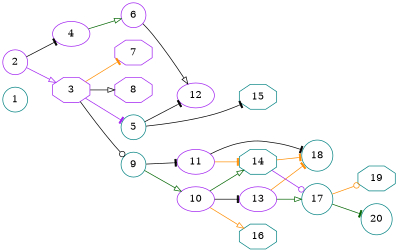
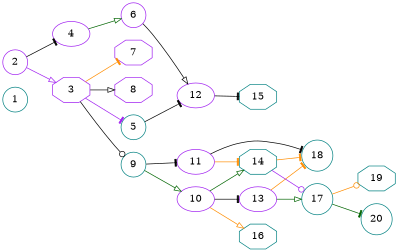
edge "5" -> "15": now "12" -> "15"
